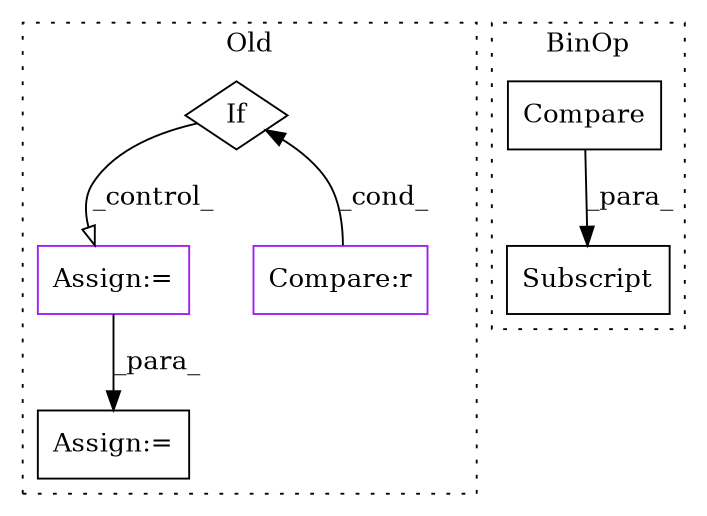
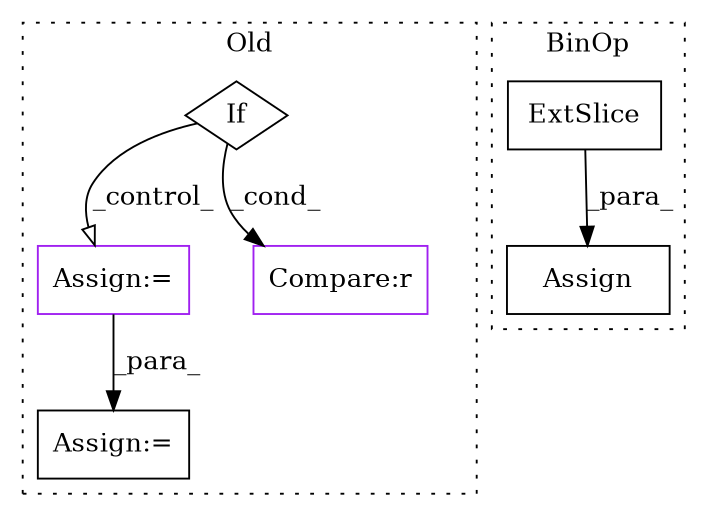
node "Compare": label "Compare" -> "ExtSlice"
edge "Compare:r" -> "If": reversed
node "Subscript": label "Subscript" -> "Assign"
